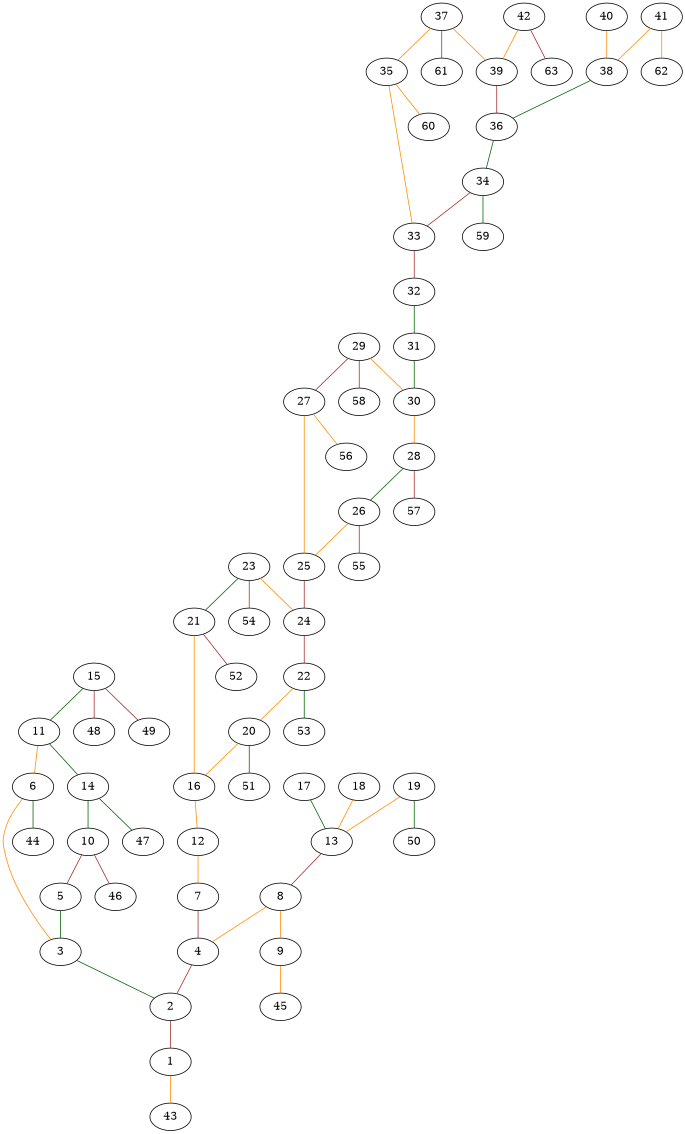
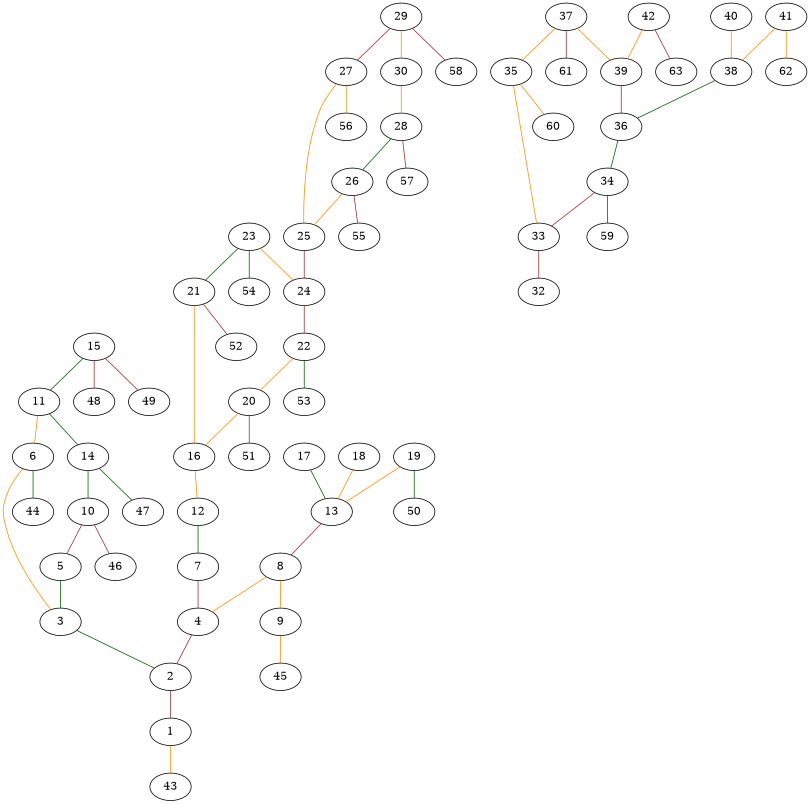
node "31": removed
edge "23" -- "54": color brown -> darkgreen
edge "20" -- "51": color darkgreen -> brown
edge "12" -- "7": color darkorange -> darkgreen
